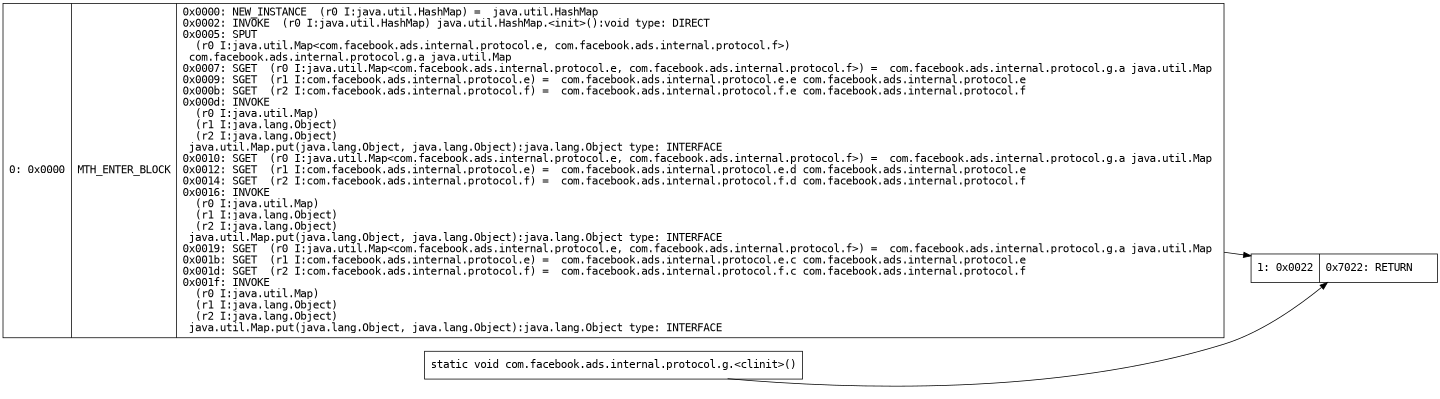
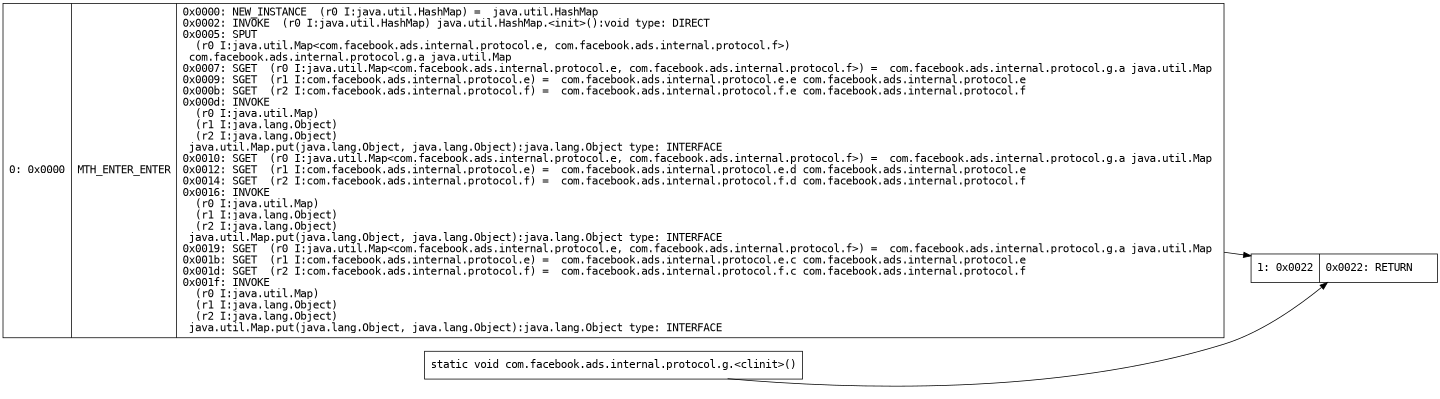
node "0: 0x0000": text "MTH_ENTER_BLOCK" -> "MTH_ENTER_ENTER"
node "1: 0x0022": text "0x7022: RETURN" -> "0x0022: RETURN"
